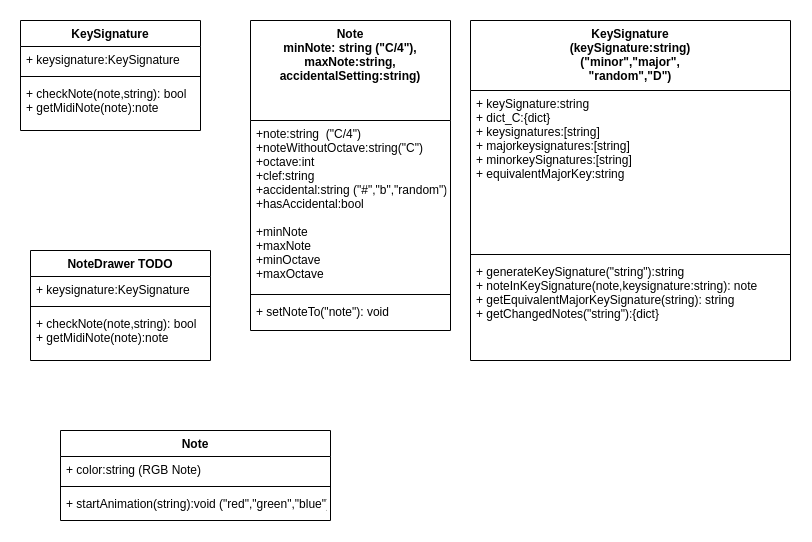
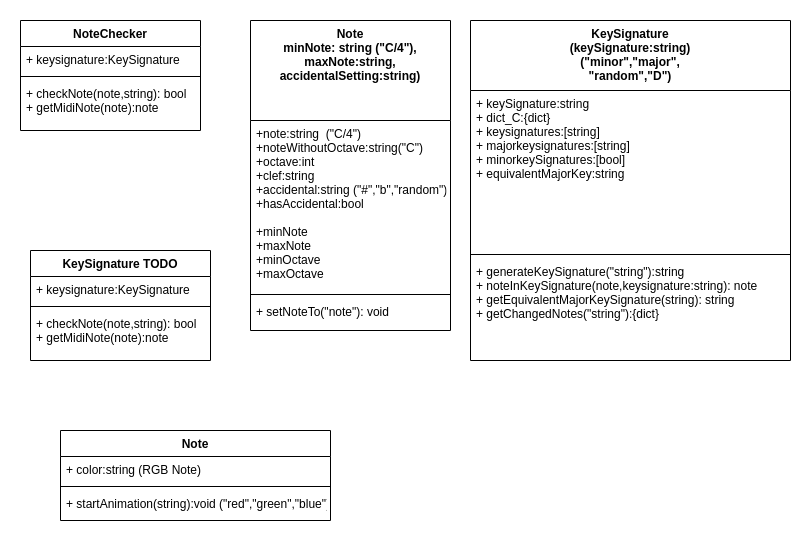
node "KeySignature": label "KeySignature" -> "NoteChecker"
node "+ keySignature:string + dict_C:{dict} + keysignatures:[string] + majorkeysignatures:[string] + minorkeySignatures:[string] + equivalentMajorKey:string": label "+ keySignature:string + dict_C:{dict} + keysignatures:[string] + majorkeysignatures:[string] + minorkeySignatures:[string] + equivalentMajorKey:string" -> "+ keySignature:string + dict_C:{dict} + keysignatures:[string] + majorkeysignatures:[string] + minorkeySignatures:[bool] + equivalentMajorKey:string"
node "NoteDrawer TODO": label "NoteDrawer TODO" -> "KeySignature TODO"
